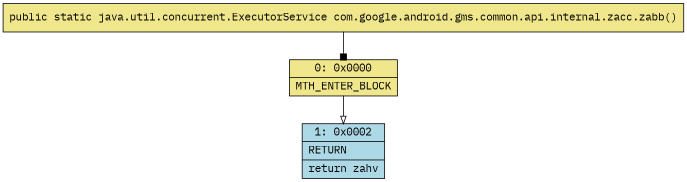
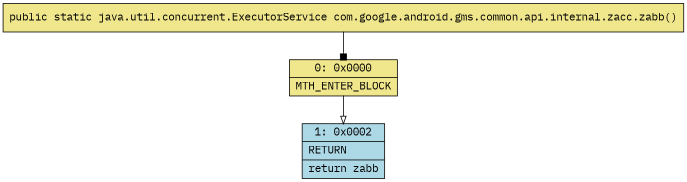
node "1: 0x0002": text "return zahv" -> "return zabb"
